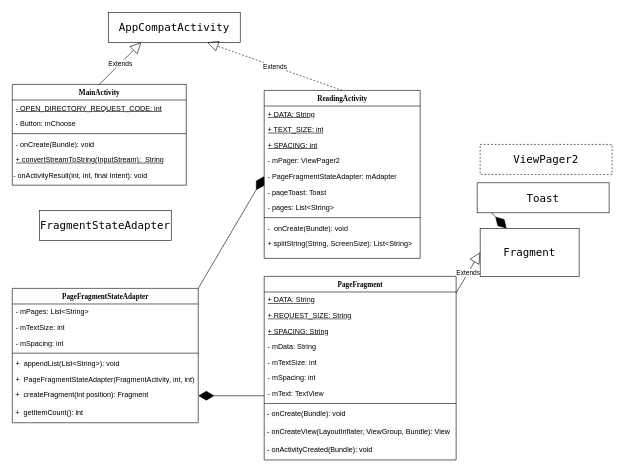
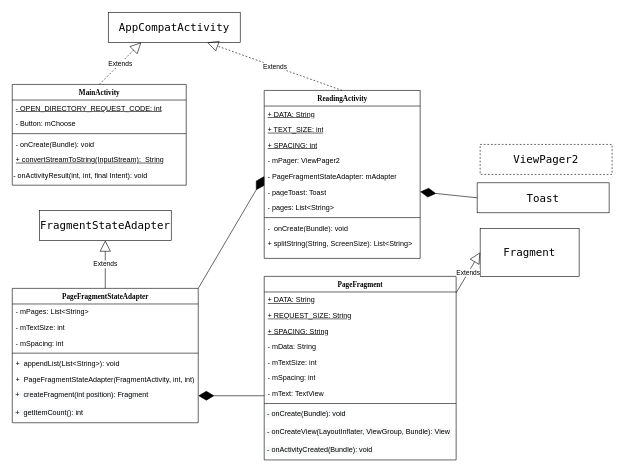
edge "MainActivity" -> "AppCompatActivity": style solid -> dashed
edge "Toast" -> "Fragment": now "Toast" -> "- pageToast: Toast"
edge "PageFragmentStateAdapter" -> "FragmentStateAdapter": added, label "Extends"
